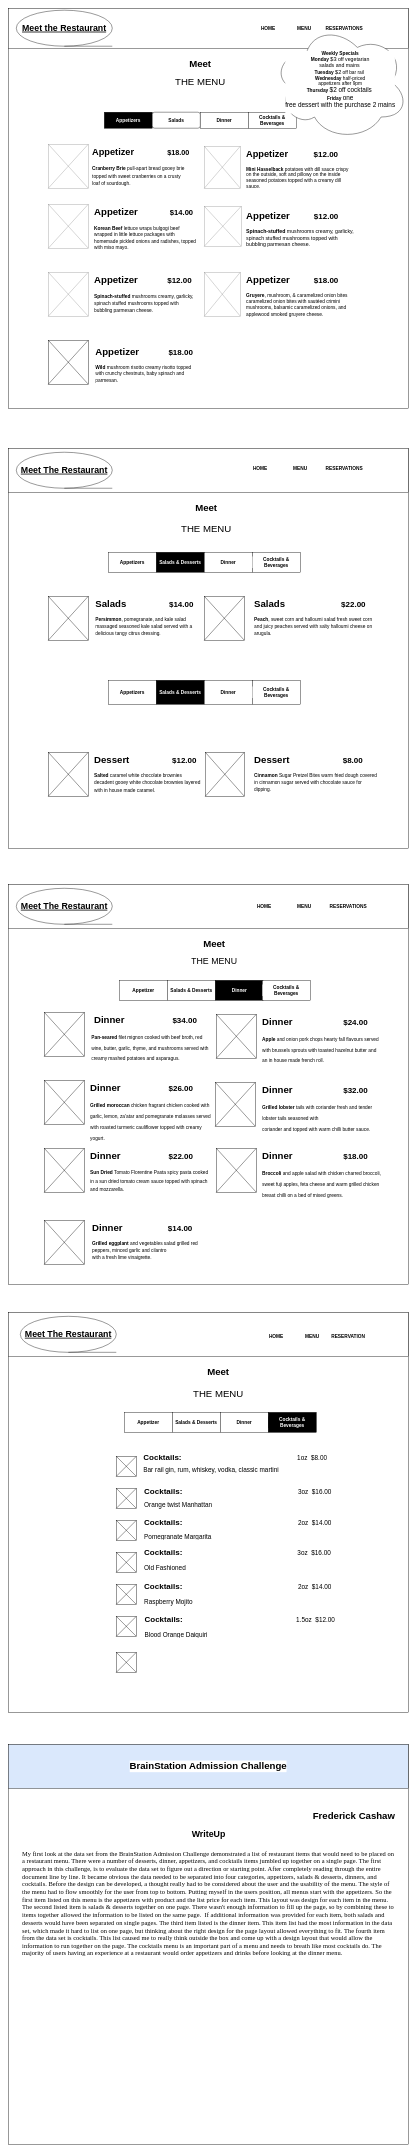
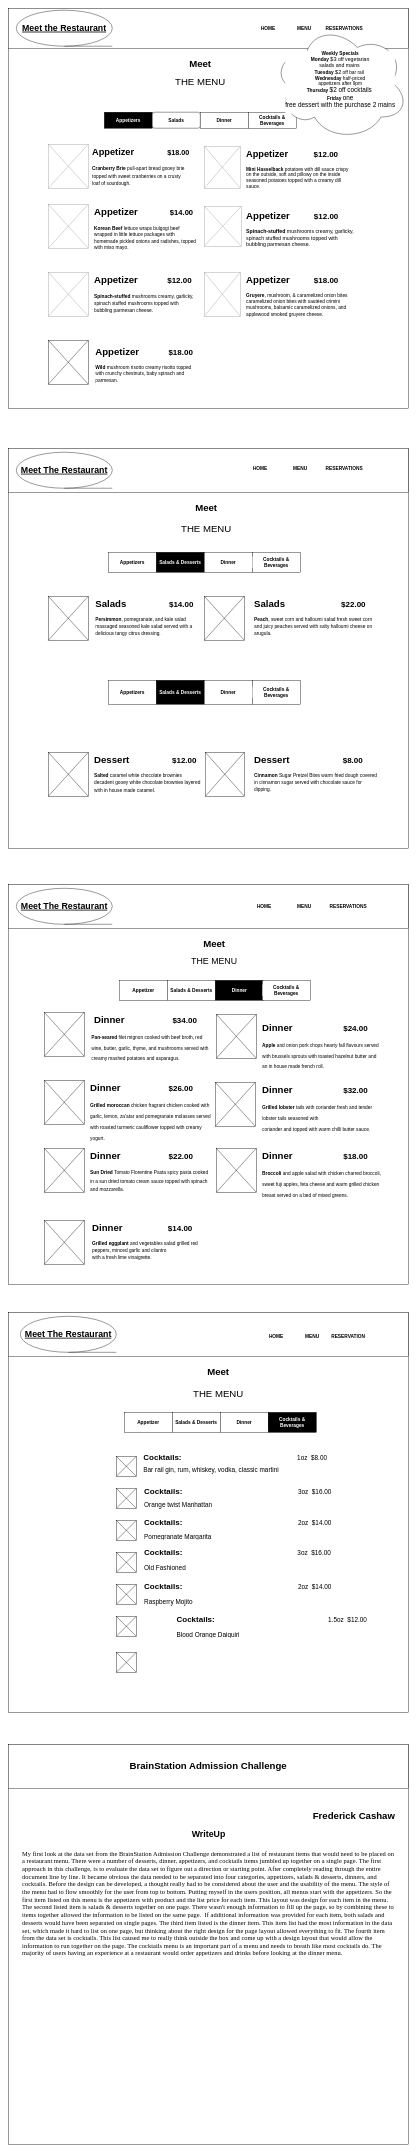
node "Dinner $24.00Apple and onion pork chops hearty fall flavours served with brussels sprouts with toasted hazelnut butter and an in house made french roll.": moved (320, 1041) -> (320, 1047)
node "Dinner $18.00Broccoli and apple salad with chicken charred broccoli, sweet fuji apples, feta cheese and warm grilled chicken breast chilli on a bed of mixed greens.": label "Dinner $18.00Broccoli and apple salad with chicken charred broccoli, sweet fuji apples, feta cheese and warm grilled chicken breast chilli on a bed of mixed greens." -> "Dinner $18.00Broccoli and apple salad with chicken charred broccoli, sweet fuji apples, feta cheese and warm grilled chicken breast served on a bed of mixed greens."
node "Cocktails: 1.5oz $12.00Blood Orange Daiquiri": moved (258, 1626) -> (290, 1626)
node "BrainStation Admission Challenge": fillcolor #dae8fc -> #ffffff
